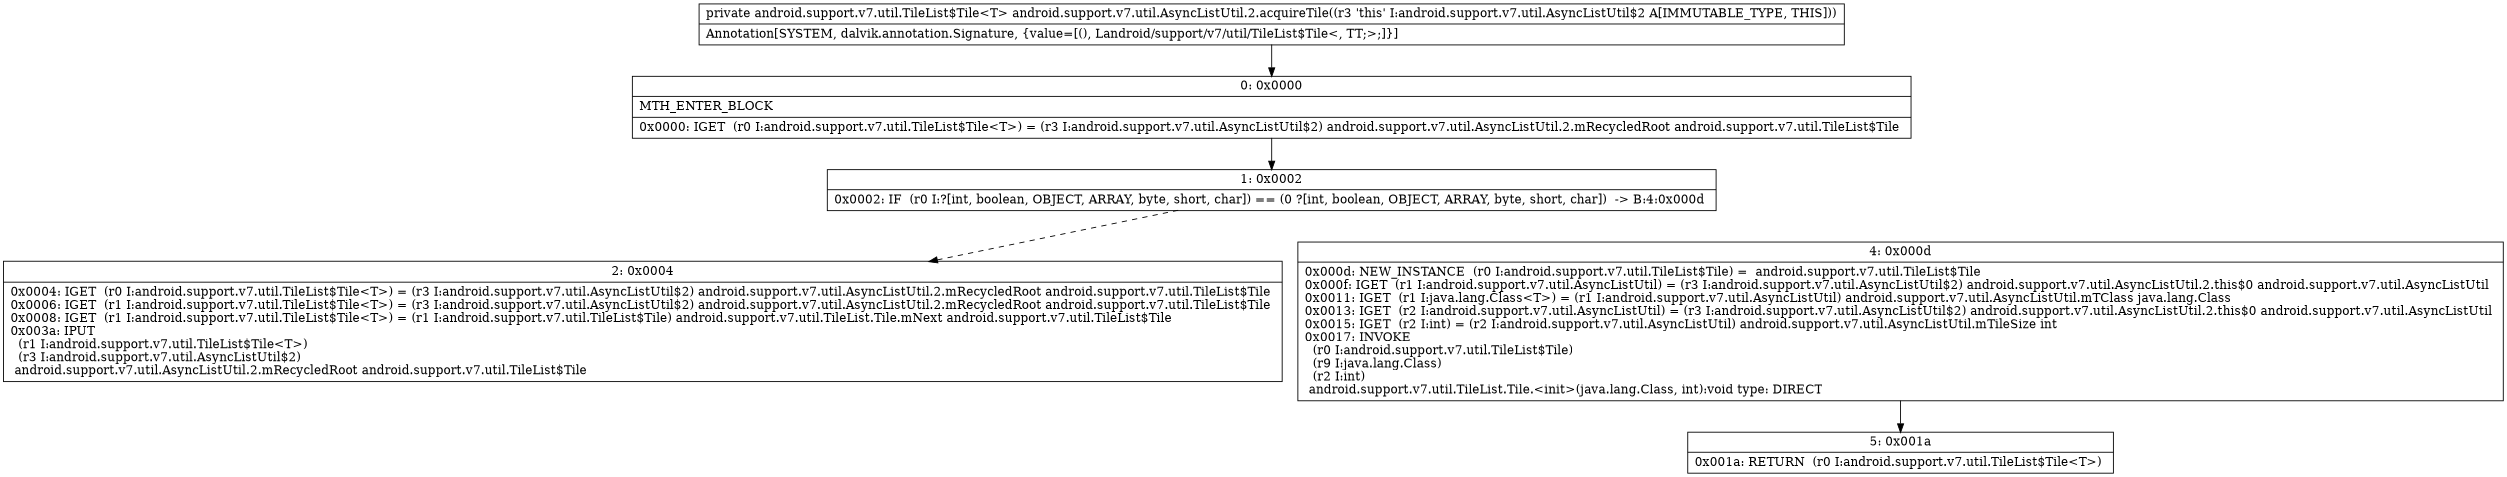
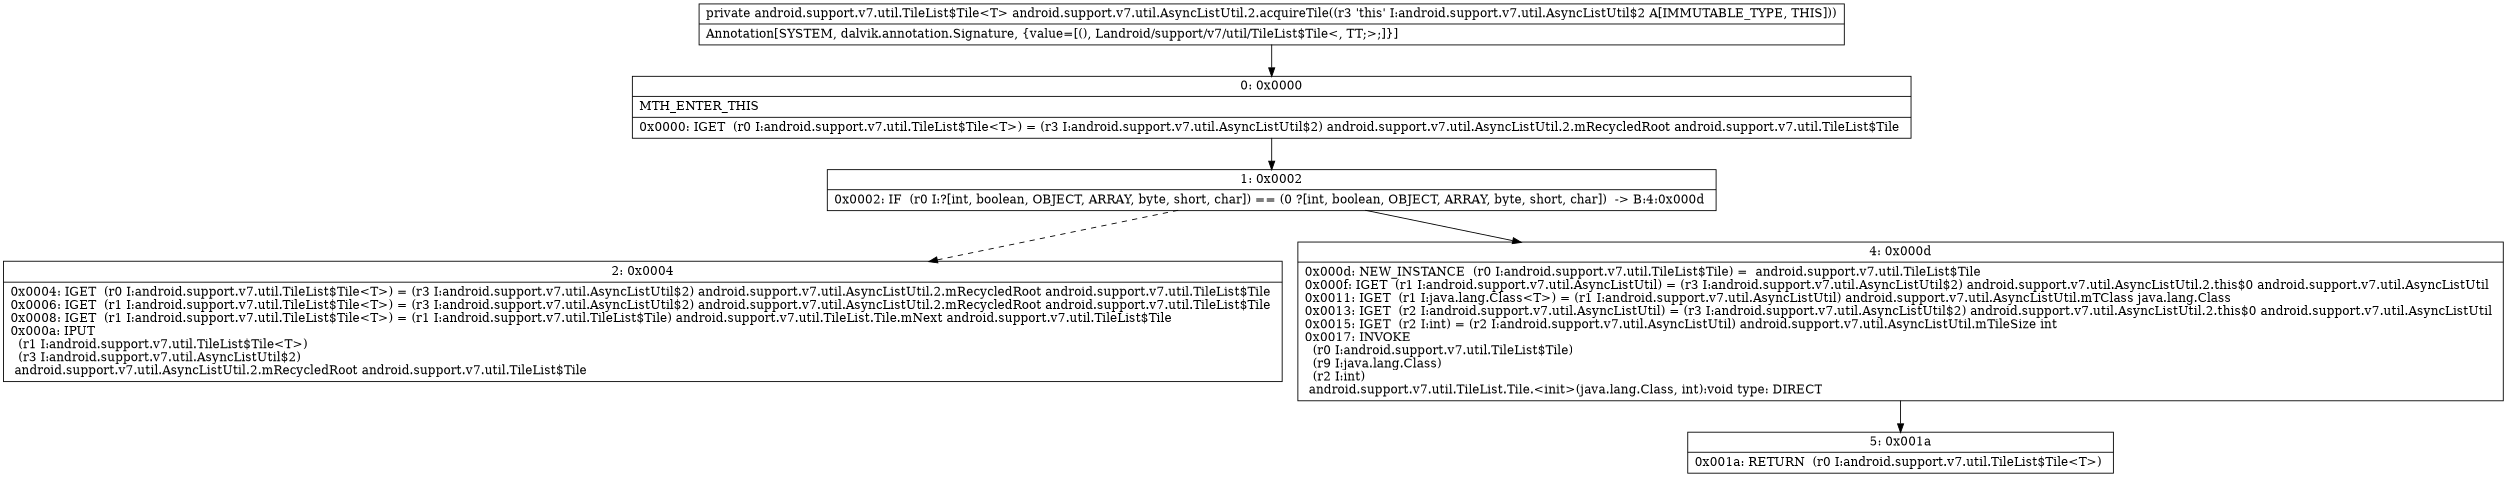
node "0: 0x0000": text "MTH_ENTER_BLOCK" -> "MTH_ENTER_THIS"
edge "1: 0x0002" -> "4: 0x000d": added
node "2: 0x0004": text "0x003a: IPUT" -> "0x000a: IPUT"
